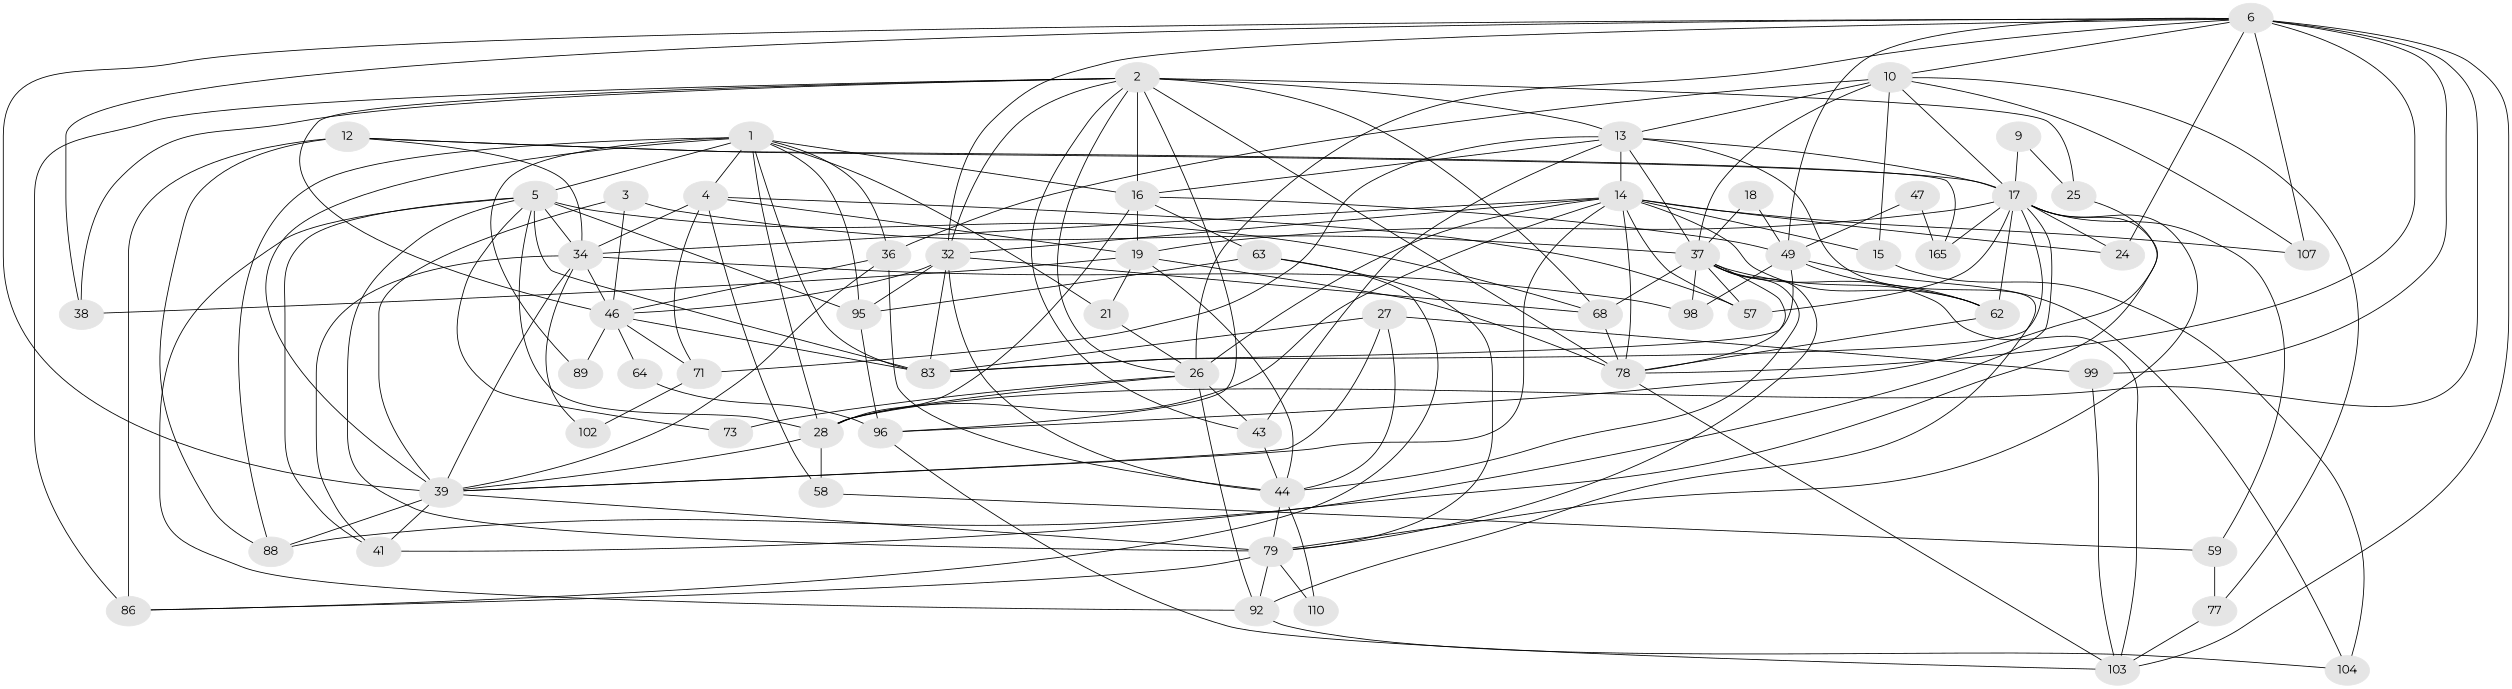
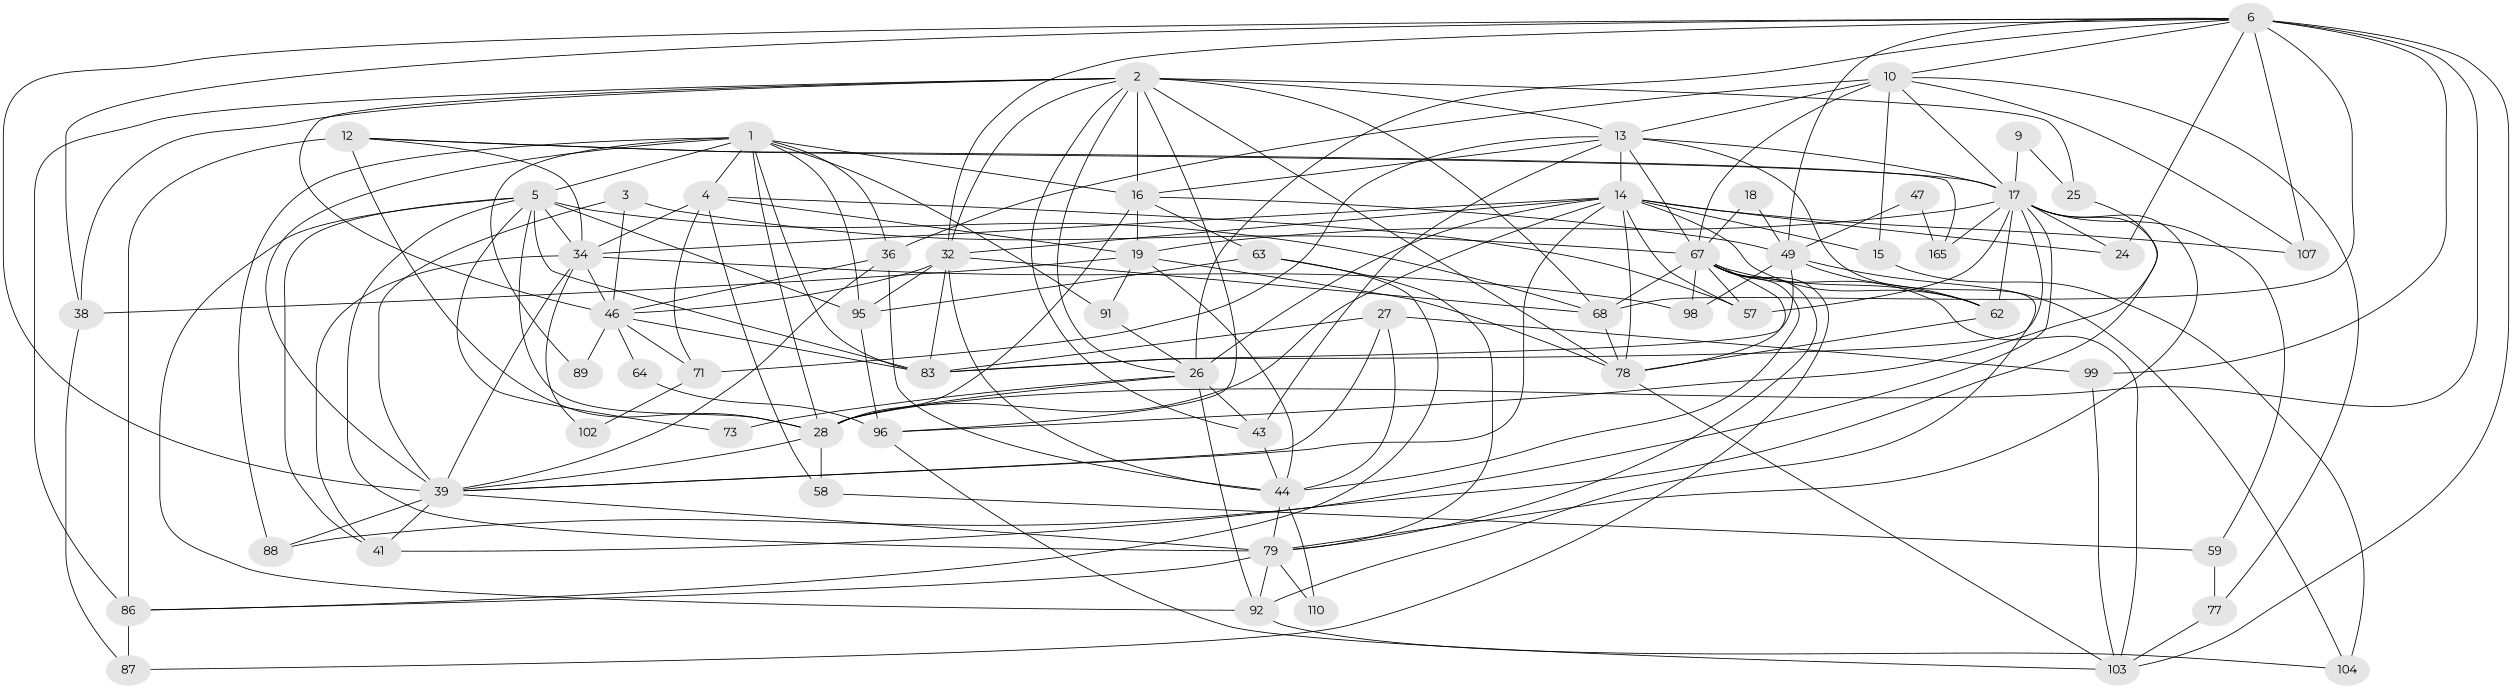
node "37": label "37" -> "67"
edge "12" -- "88": now "12" -- "28"
node "21": label "21" -> "91"
edge "6" -- "78": now "6" -- "68"
node "87": added
